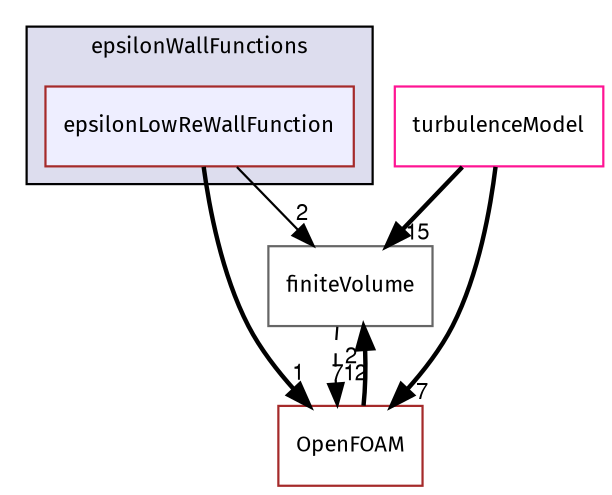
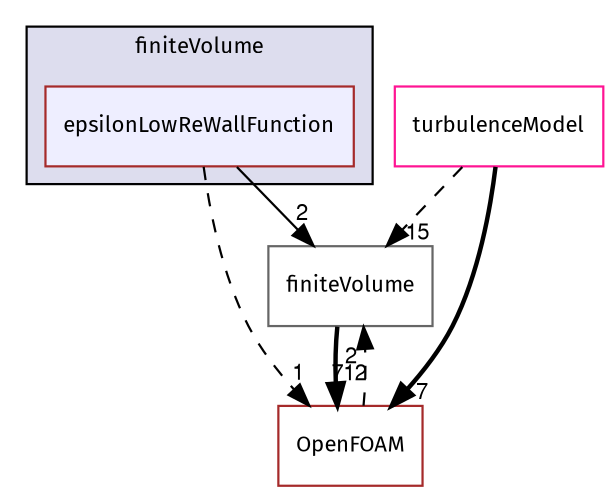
cluster "epsilonWallFunctions": label "epsilonWallFunctions" -> "finiteVolume"
edge "turbulenceModel" -> "finiteVolume": style bold -> dashed
edge "epsilonLowReWallFunction" -> "OpenFOAM": style bold -> dashed
edge "finiteVolume" -> "OpenFOAM": style dashed -> bold
edge "OpenFOAM" -> "finiteVolume": style bold -> dashed
